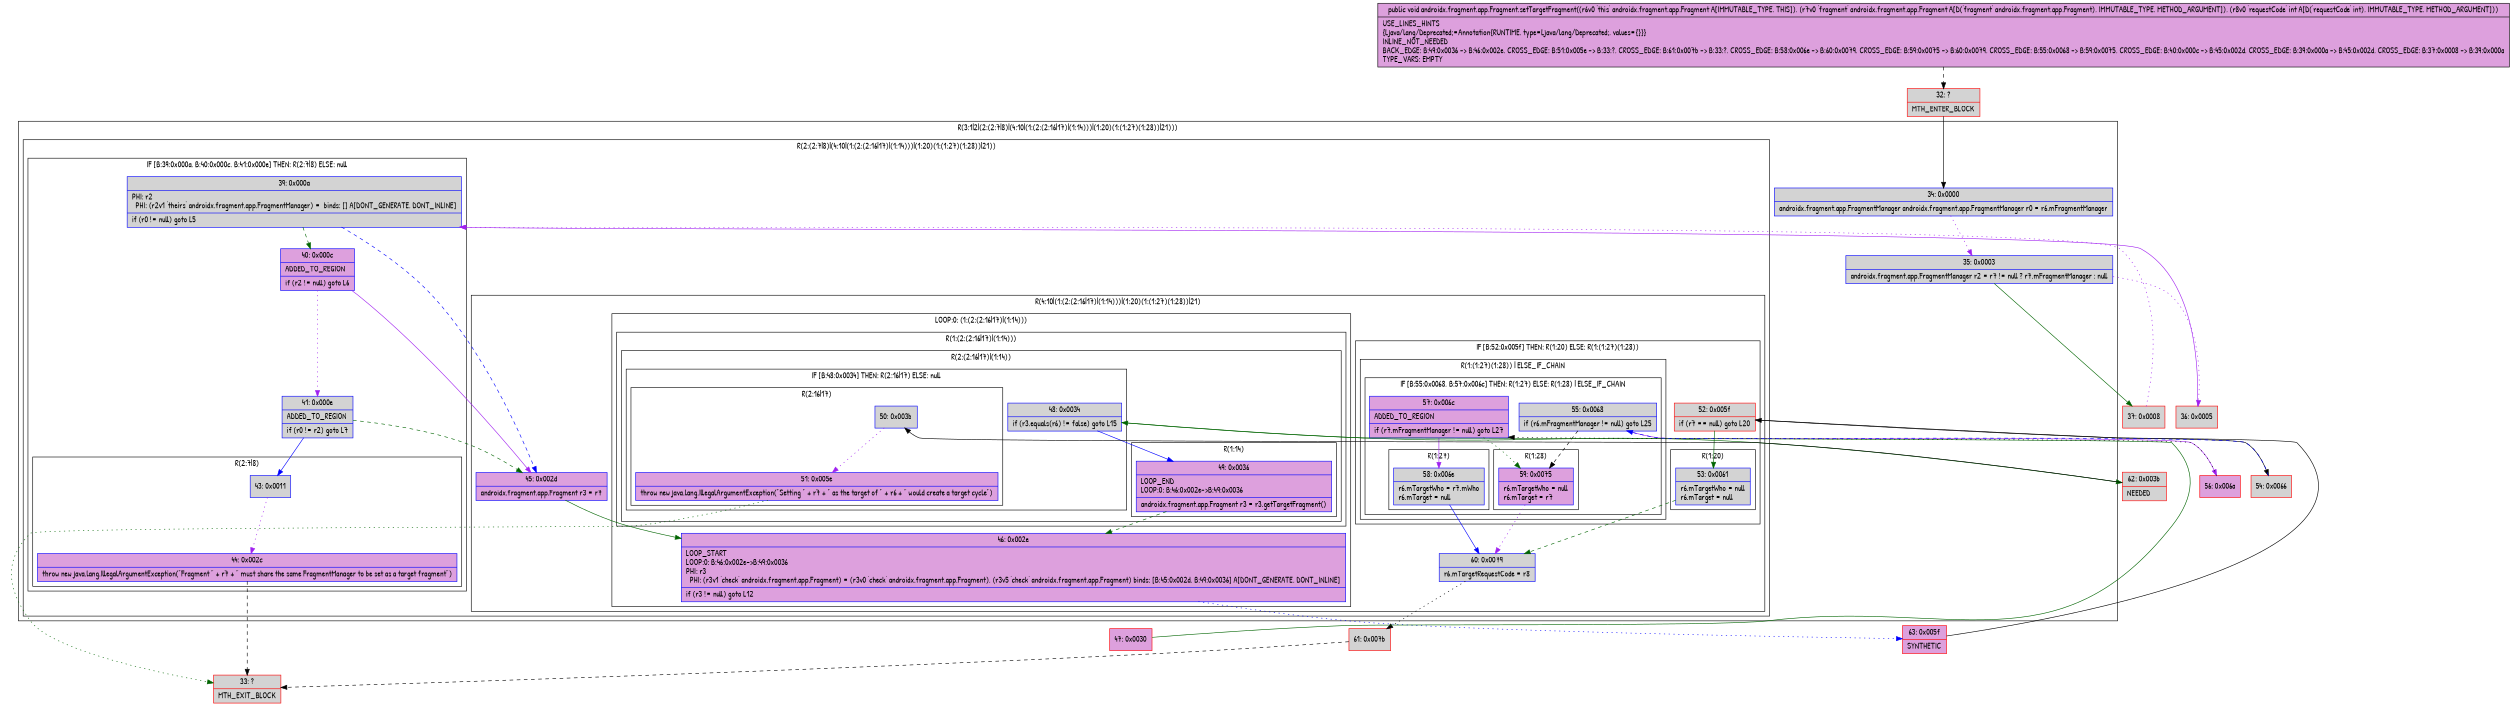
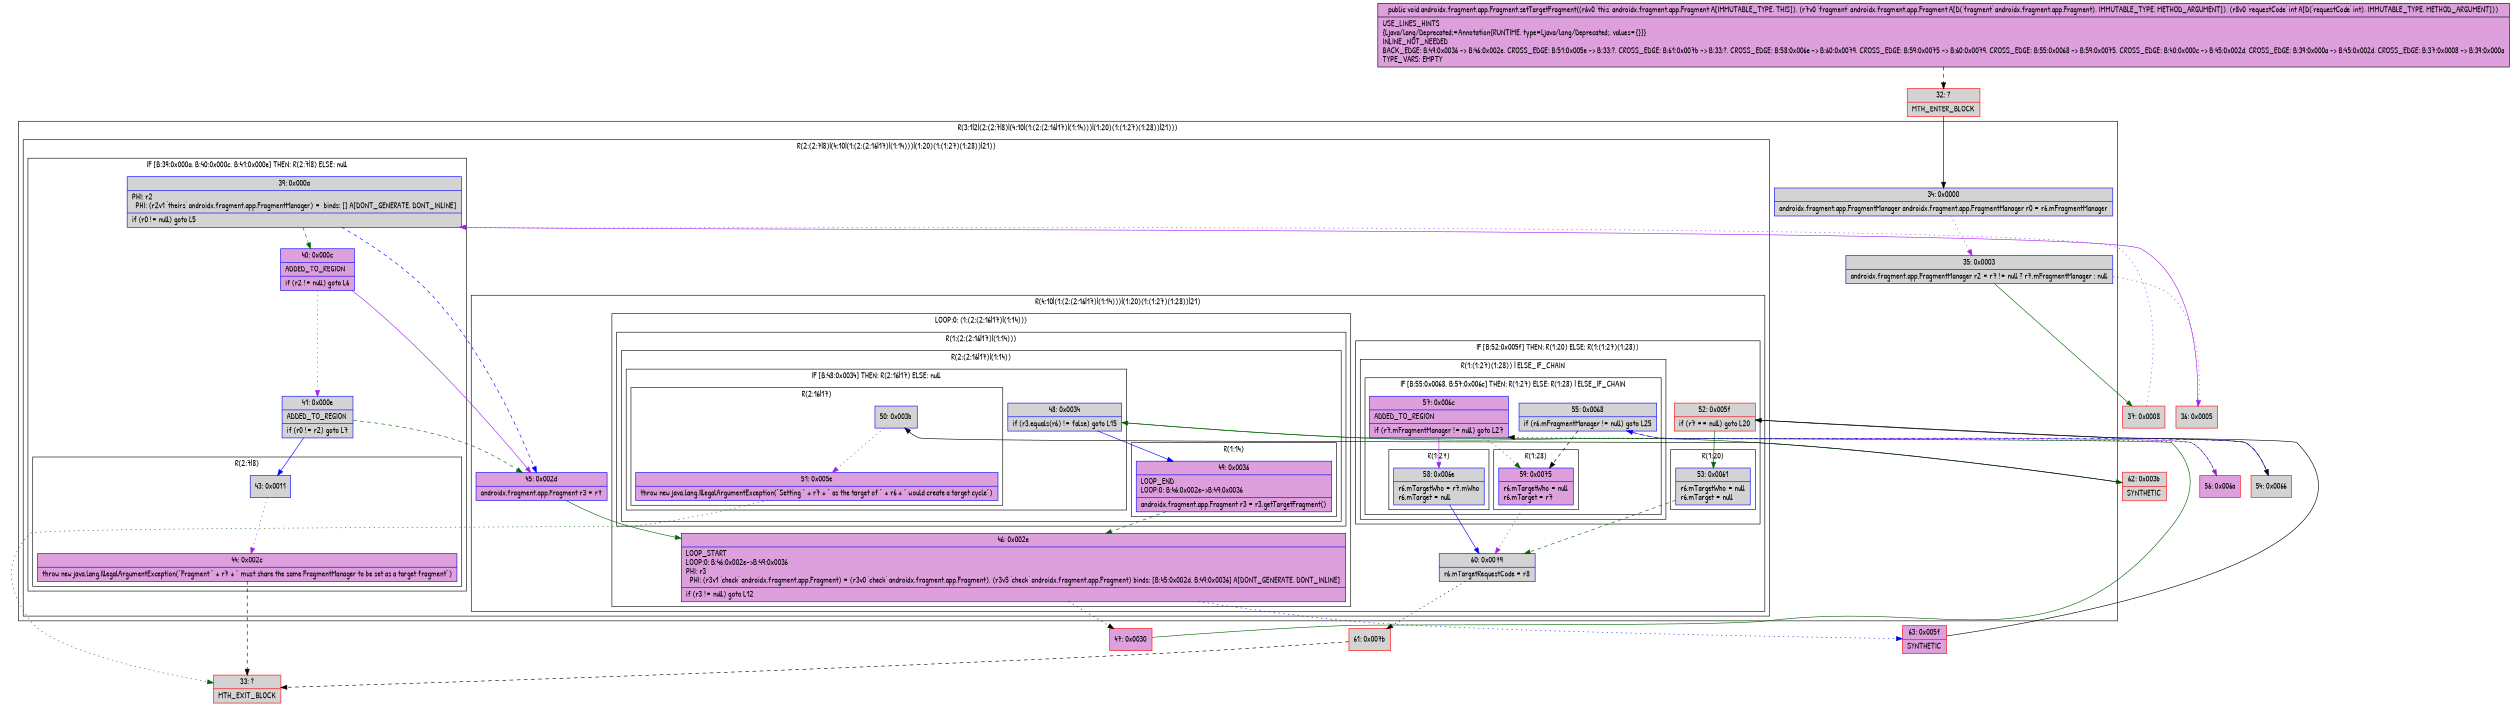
node "62: 0x003b": text "NEEDED" -> "SYNTHETIC"
edge "46: 0x002e" -> "47: 0x0030": added
